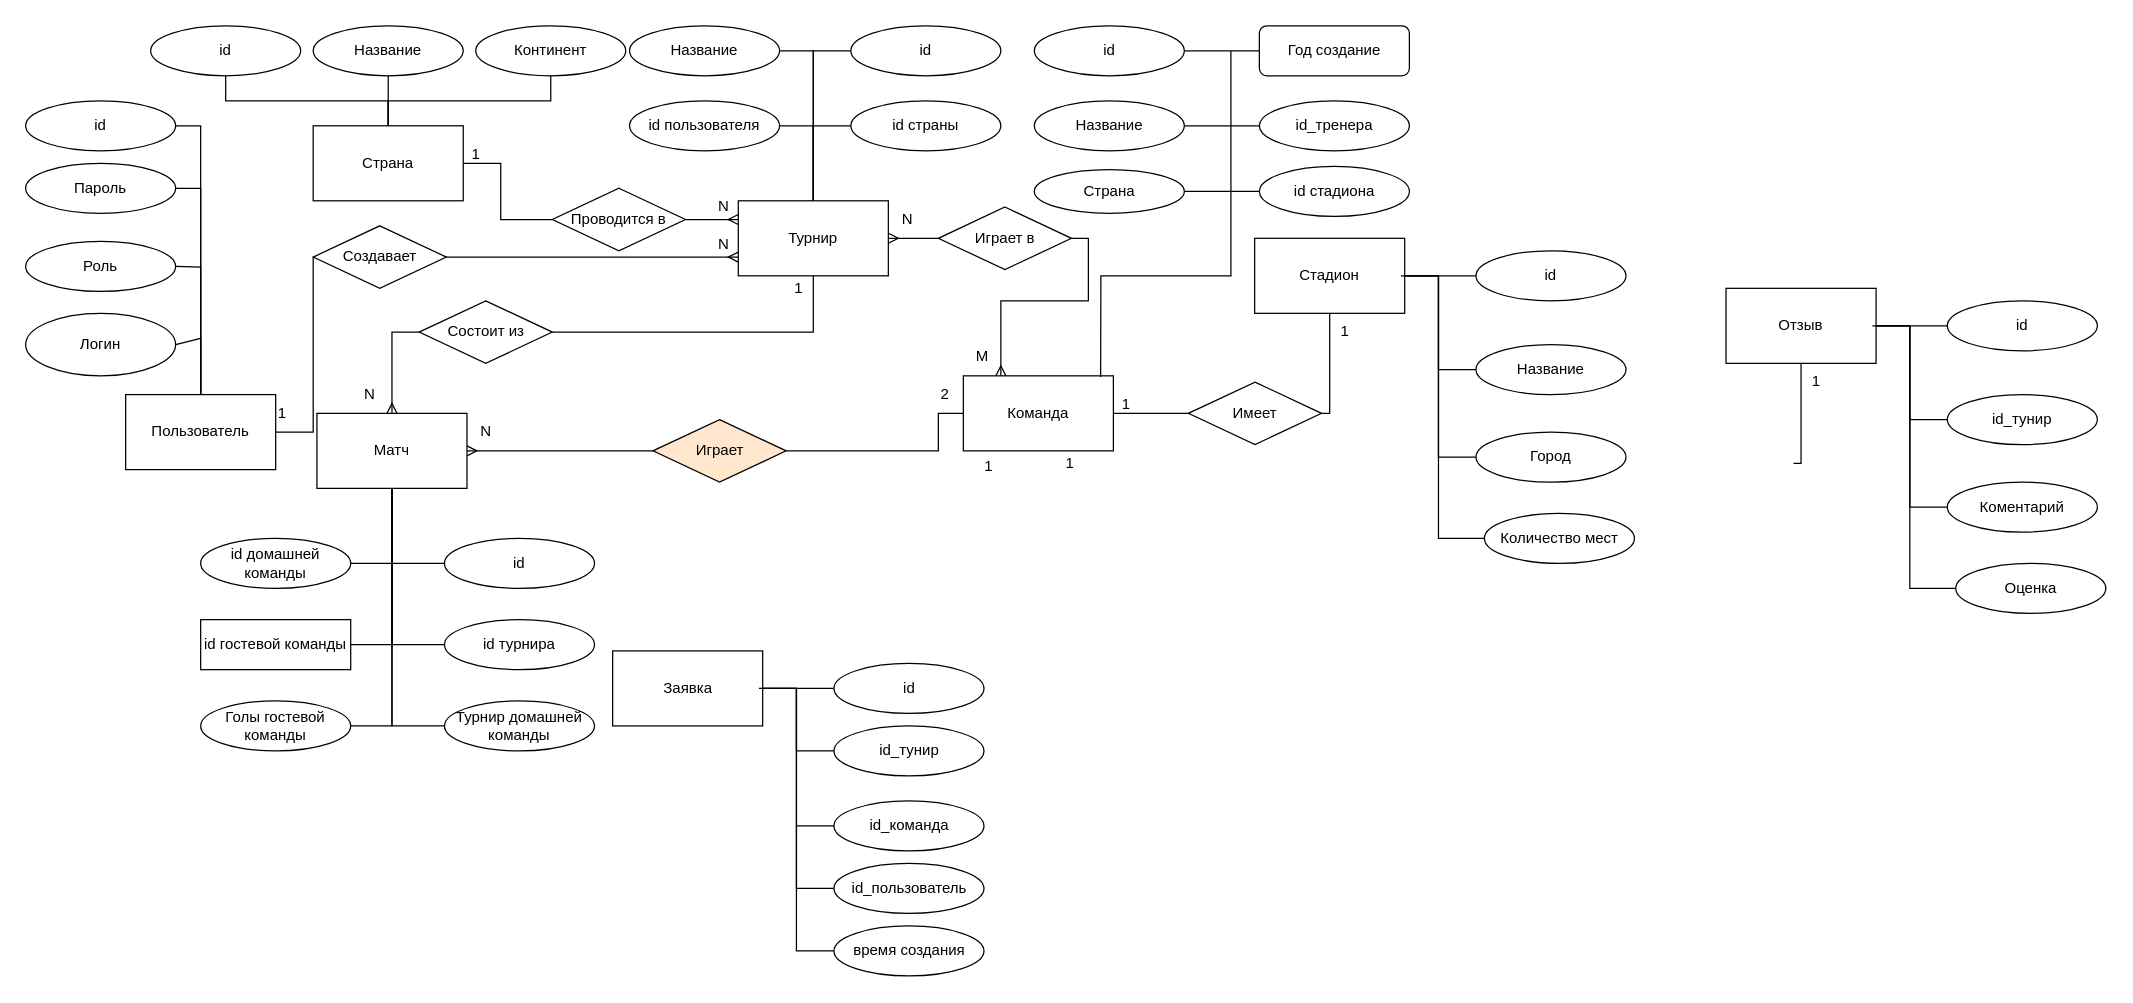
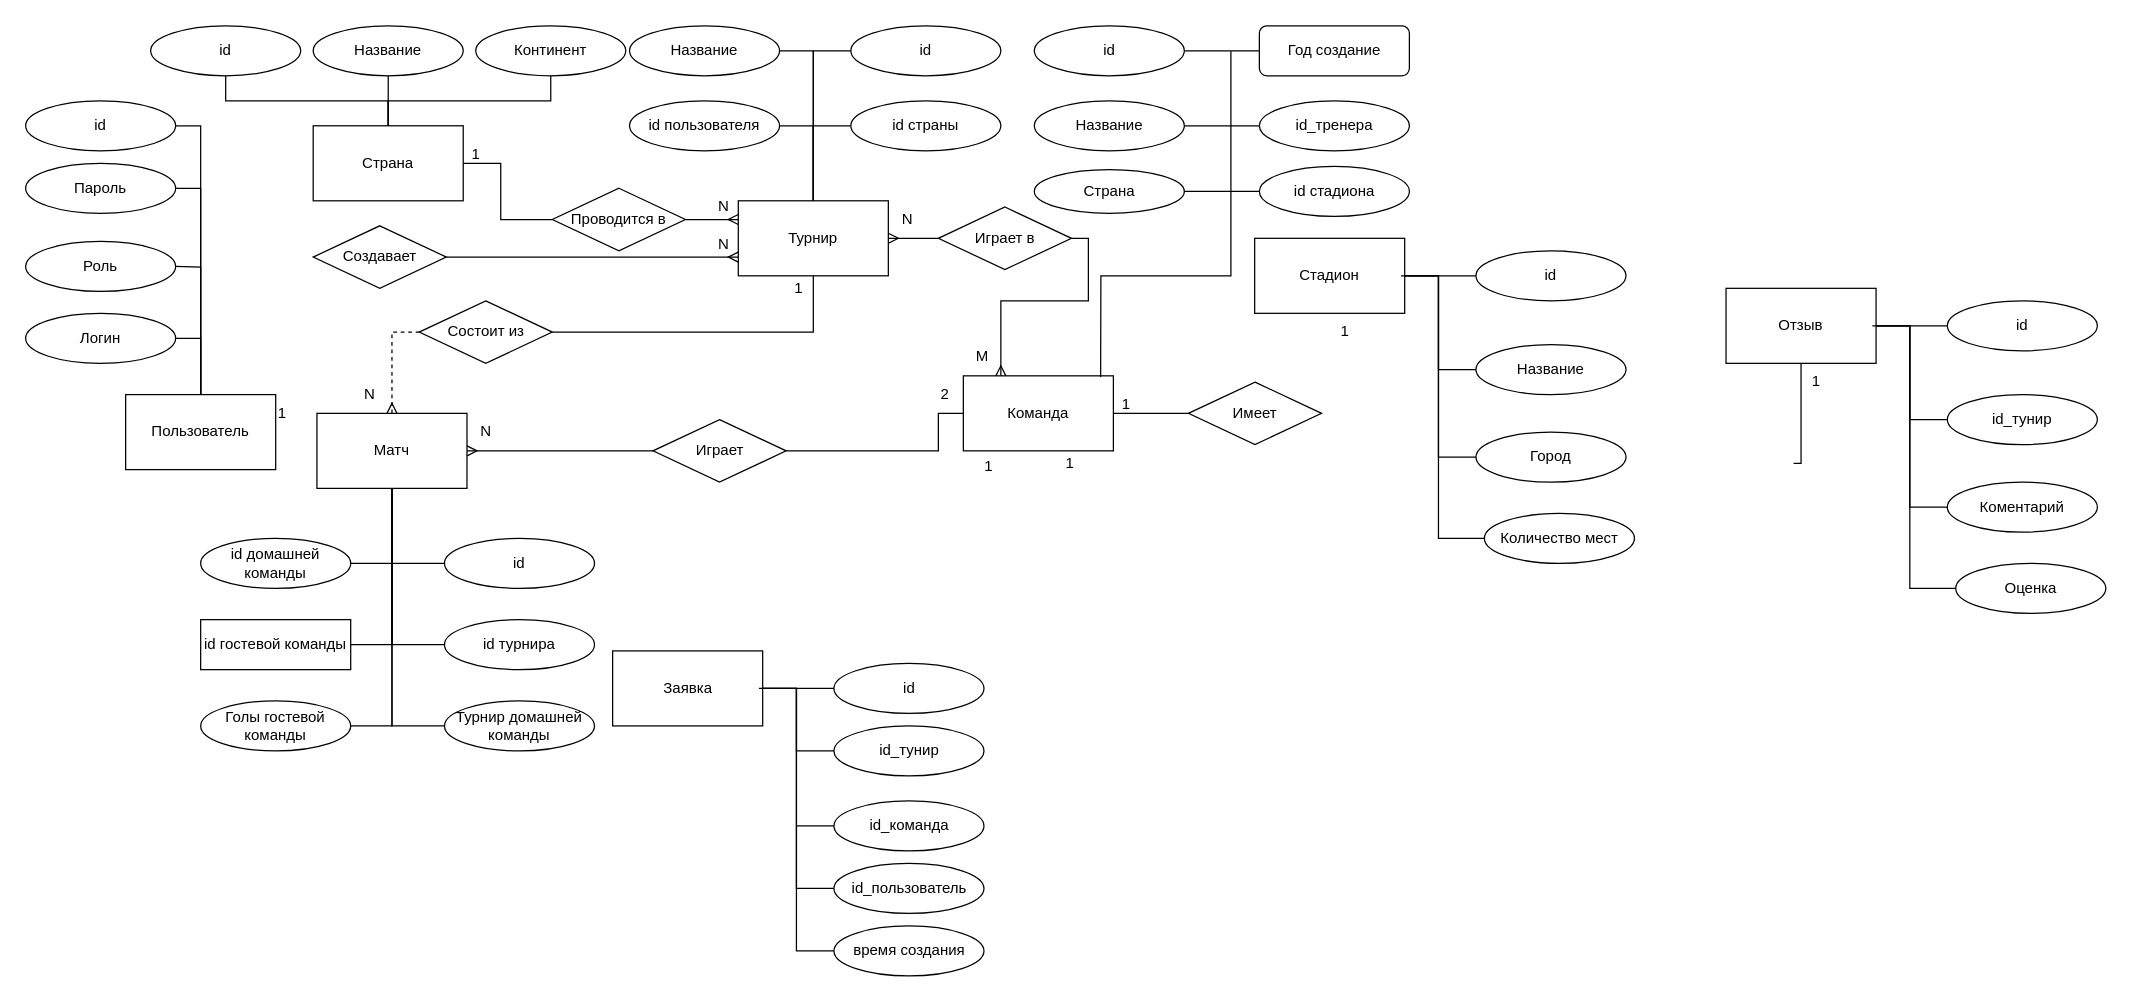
node "Логин": size 150x63 -> 150x50
edge "Состоит из" -> "Матч": style solid -> dashed
edge "Создавает" -- "Пользователь": removed
edge "Стадион" -- "Имеет": removed
node "Играет": fillcolor #ffe6cc -> #ffffff
